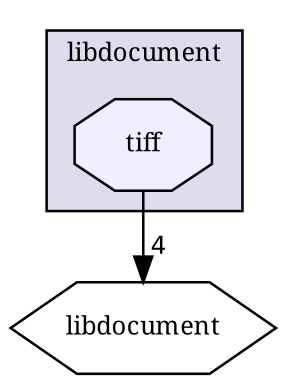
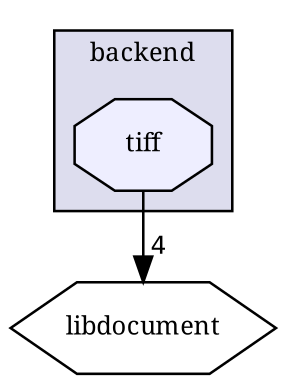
cluster "libdocument": label "libdocument" -> "backend"
